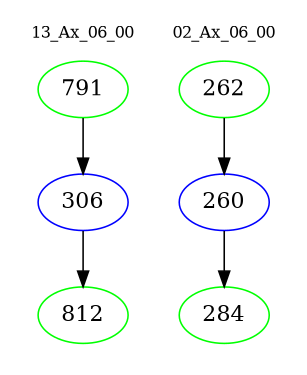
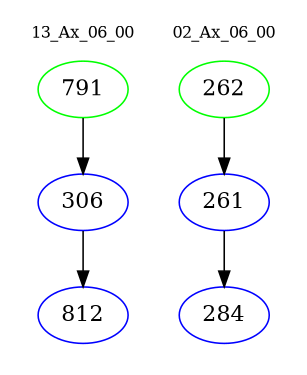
node "260": label "260" -> "261"
node "812": color green -> blue
node "284": color green -> blue
